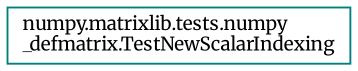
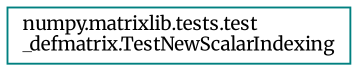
node "numpy.matrixlib.tests.numpy _defmatrix.TestNewScalarIndexing": label "numpy.matrixlib.tests.numpy _defmatrix.TestNewScalarIndexing" -> "numpy.matrixlib.tests.test _defmatrix.TestNewScalarIndexing"
